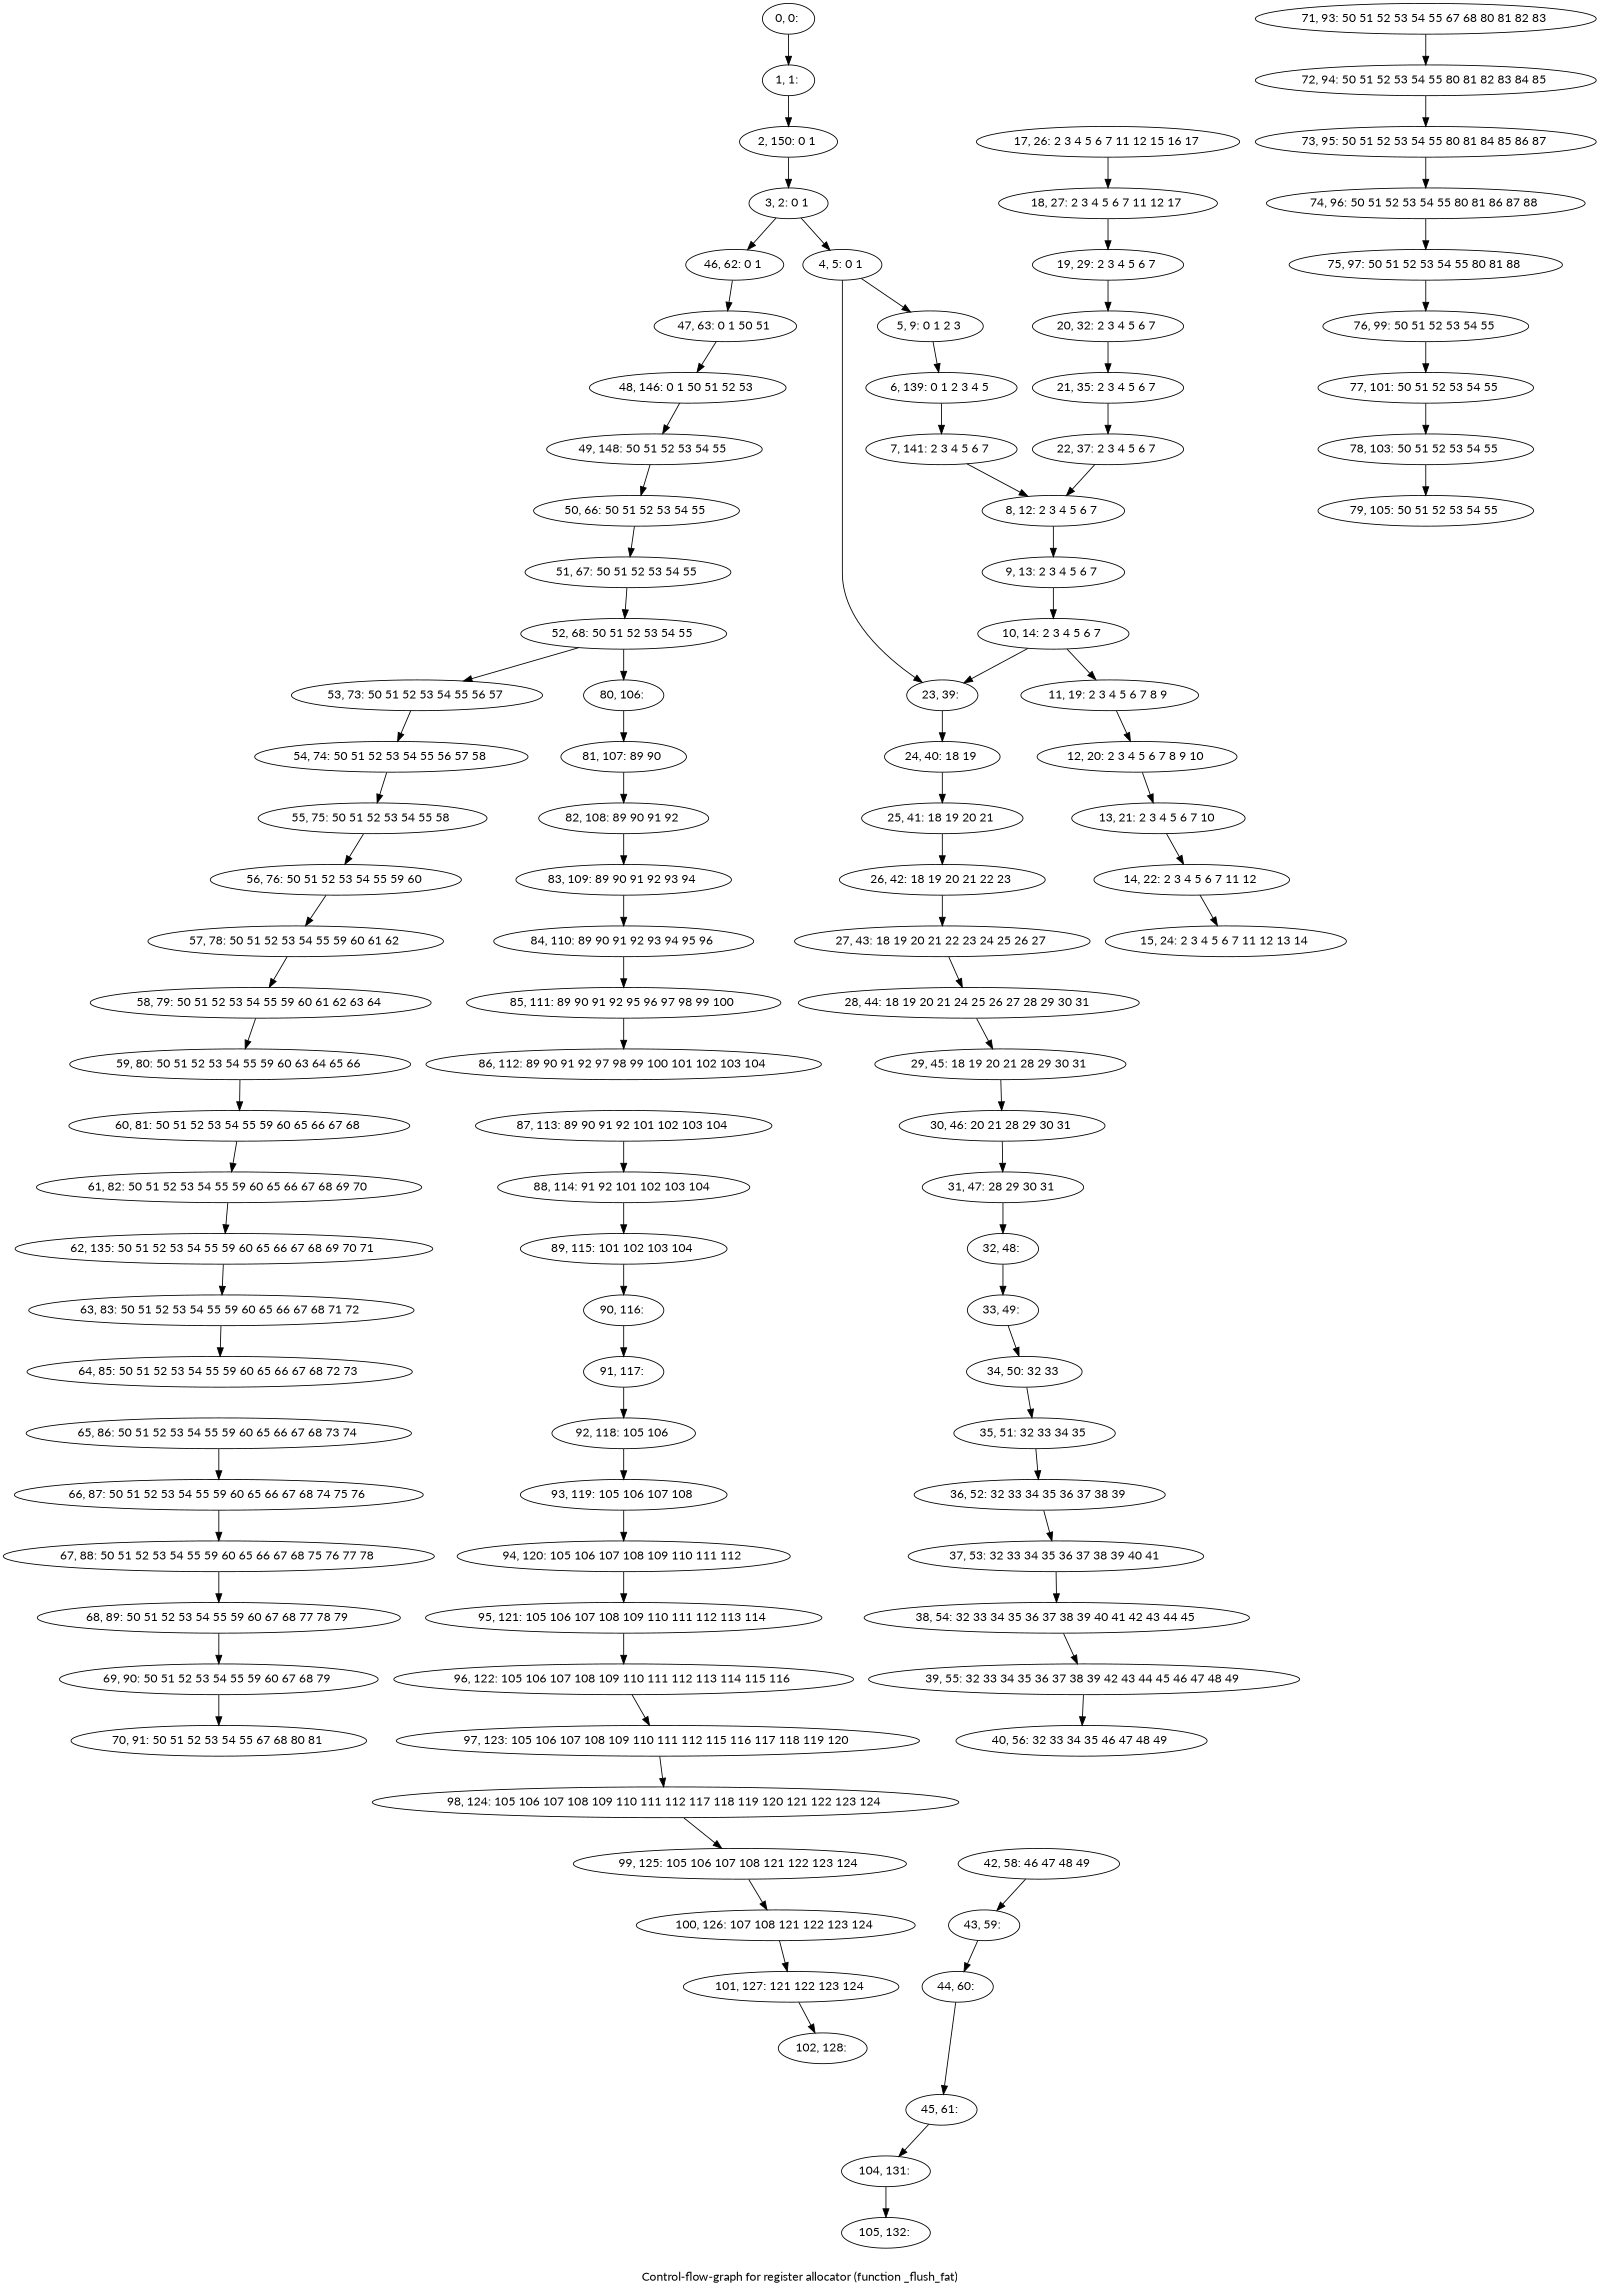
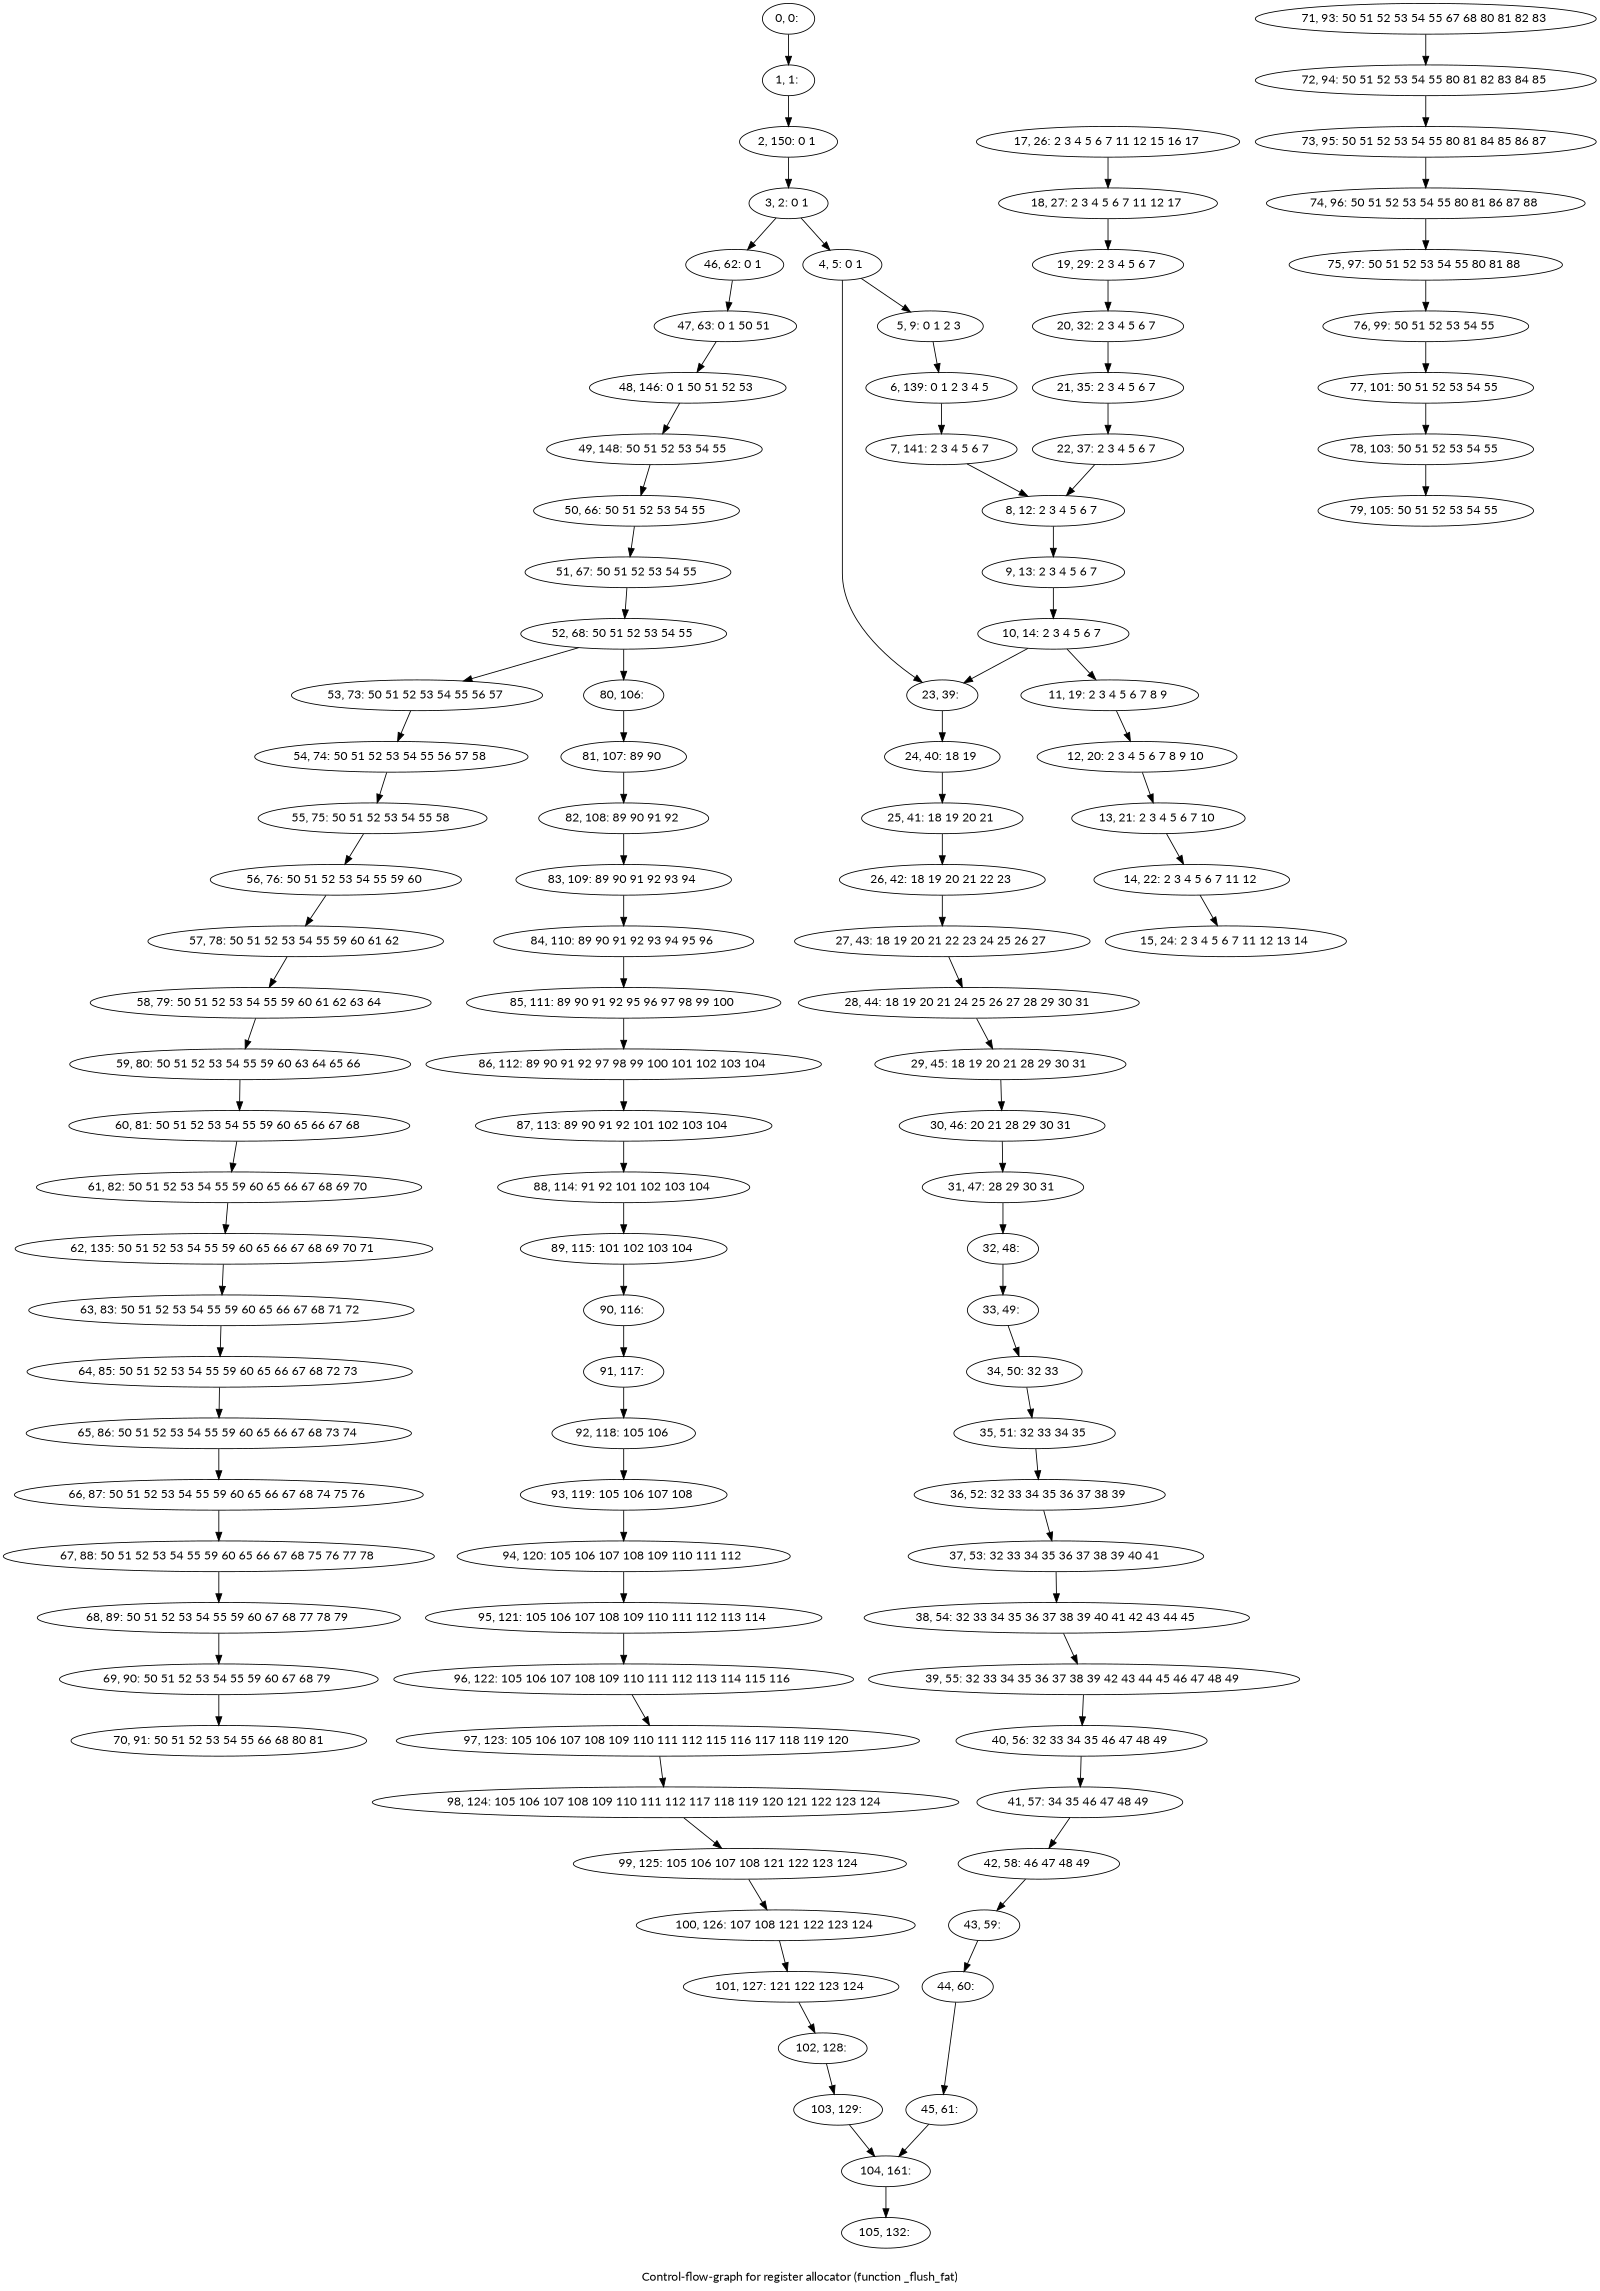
edge "86, 112: 89 90 91 92 97 98 99 100 101 102 103 104" -> "87, 113: 89 90 91 92 101 102 103 104": added
edge "64, 85: 50 51 52 53 54 55 59 60 65 66 67 68 72 73" -> "65, 86: 50 51 52 53 54 55 59 60 65 66 67 68 73 74": added
node "70, 91: 50 51 52 53 54 55 67 68 80 81": label "70, 91: 50 51 52 53 54 55 67 68 80 81" -> "70, 91: 50 51 52 53 54 55 66 68 80 81"
node "41, 57: 34 35 46 47 48 49": added
node "103, 129:": added
node "104, 131:": label "104, 131:" -> "104, 161:"
